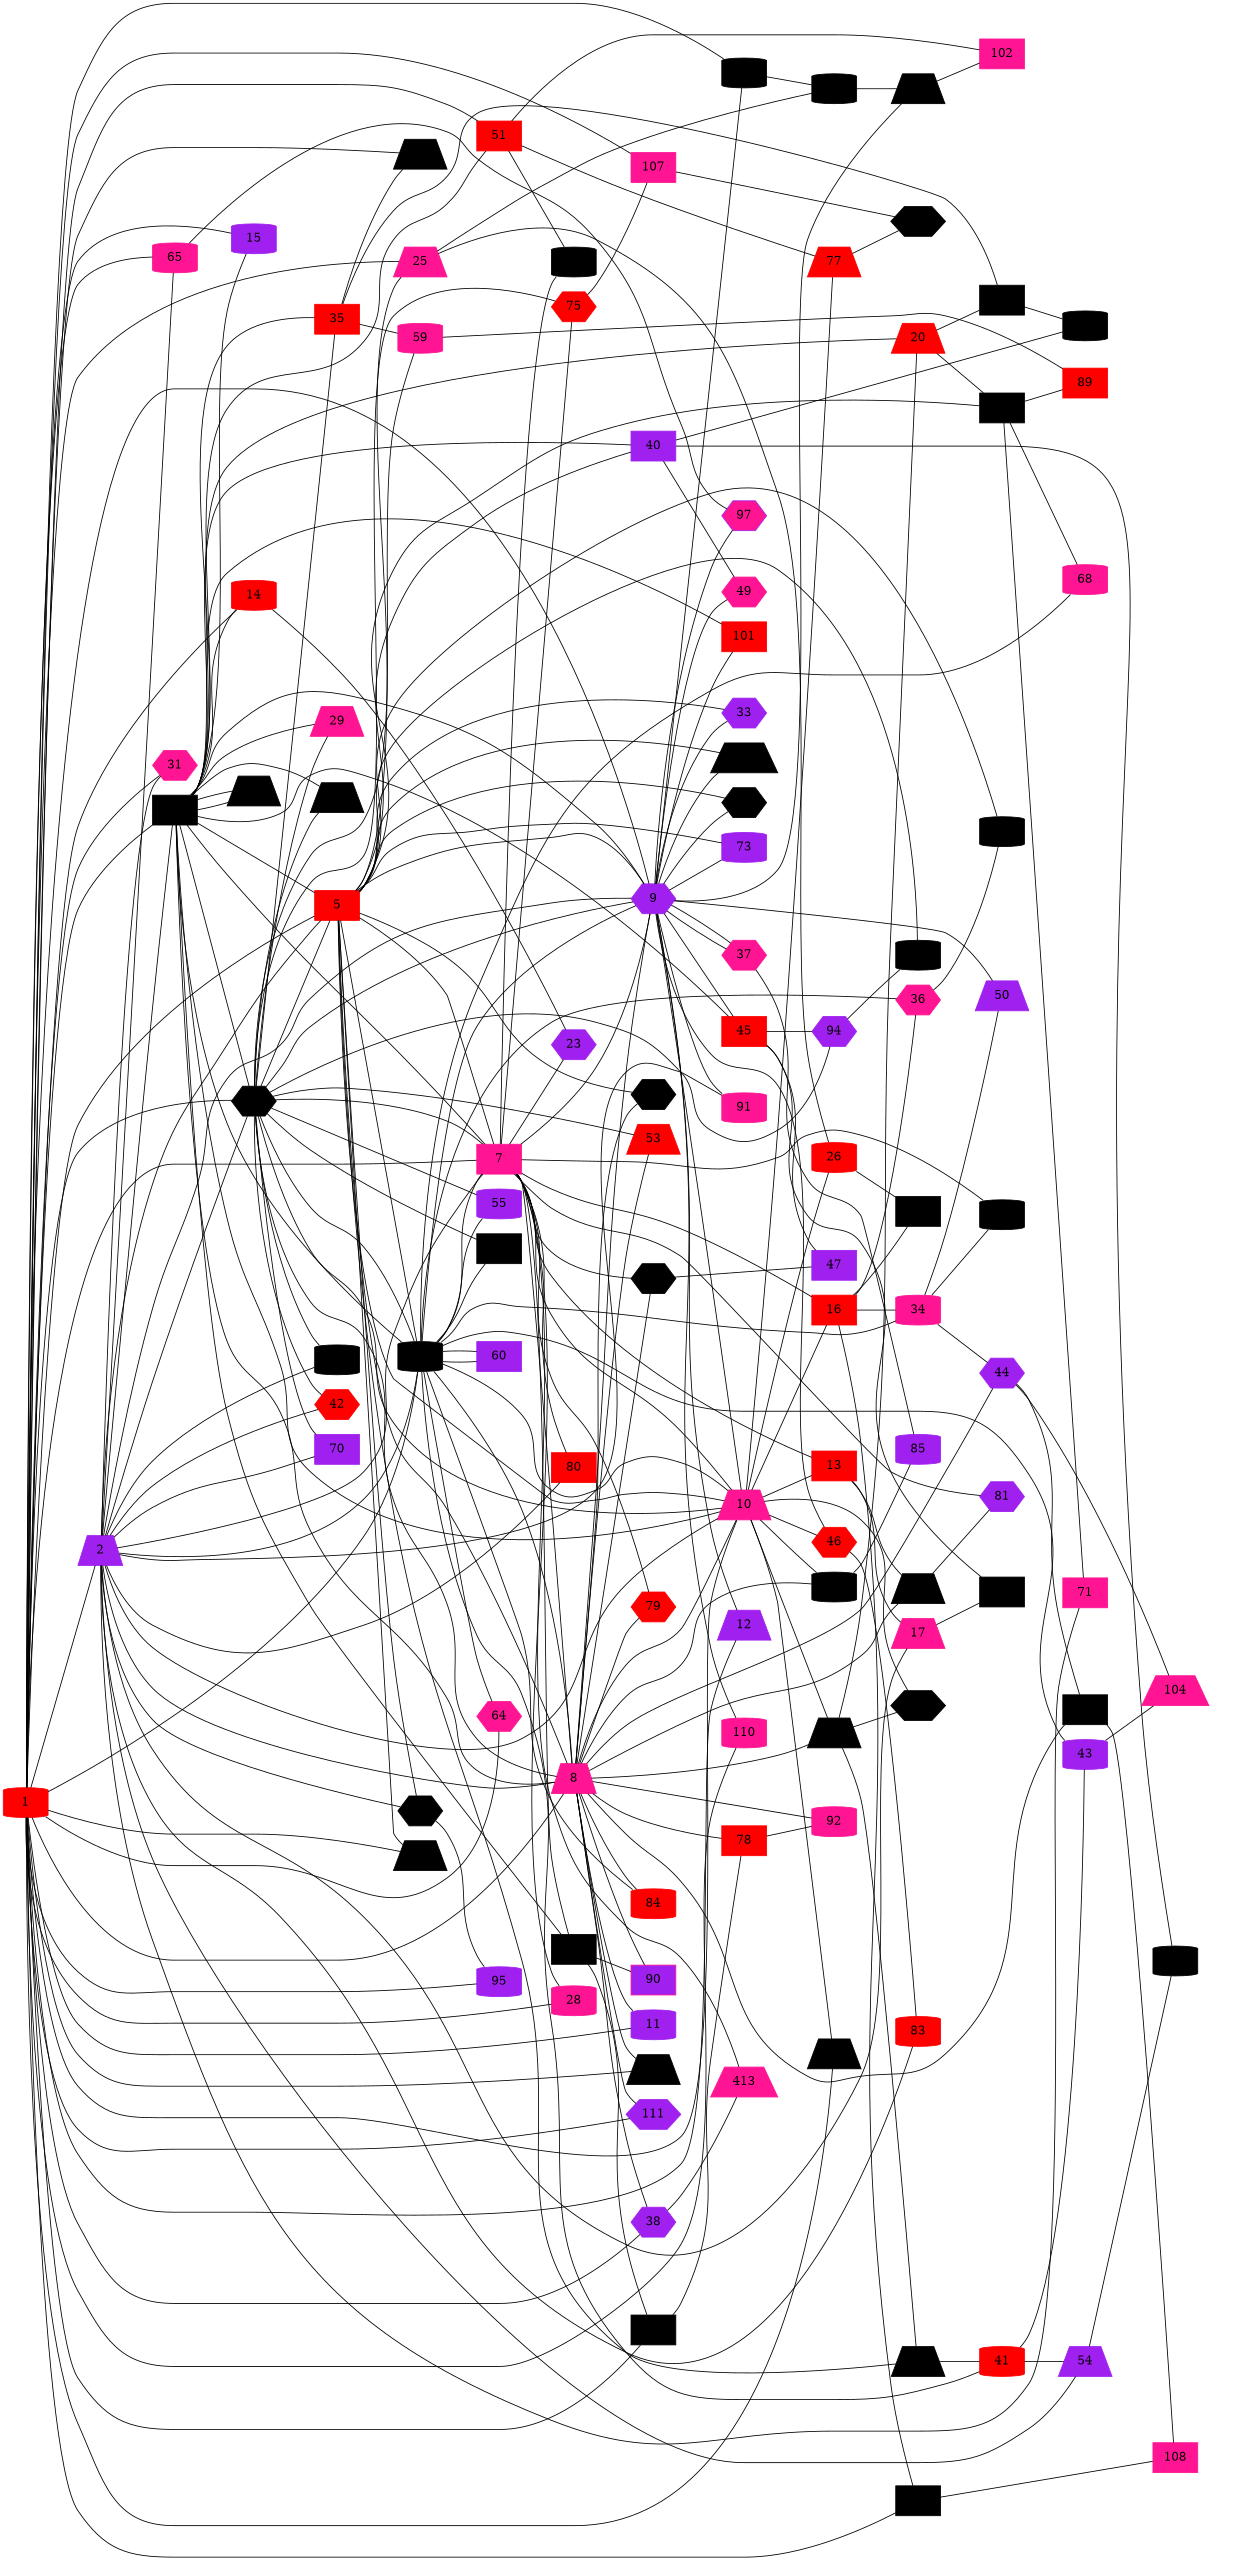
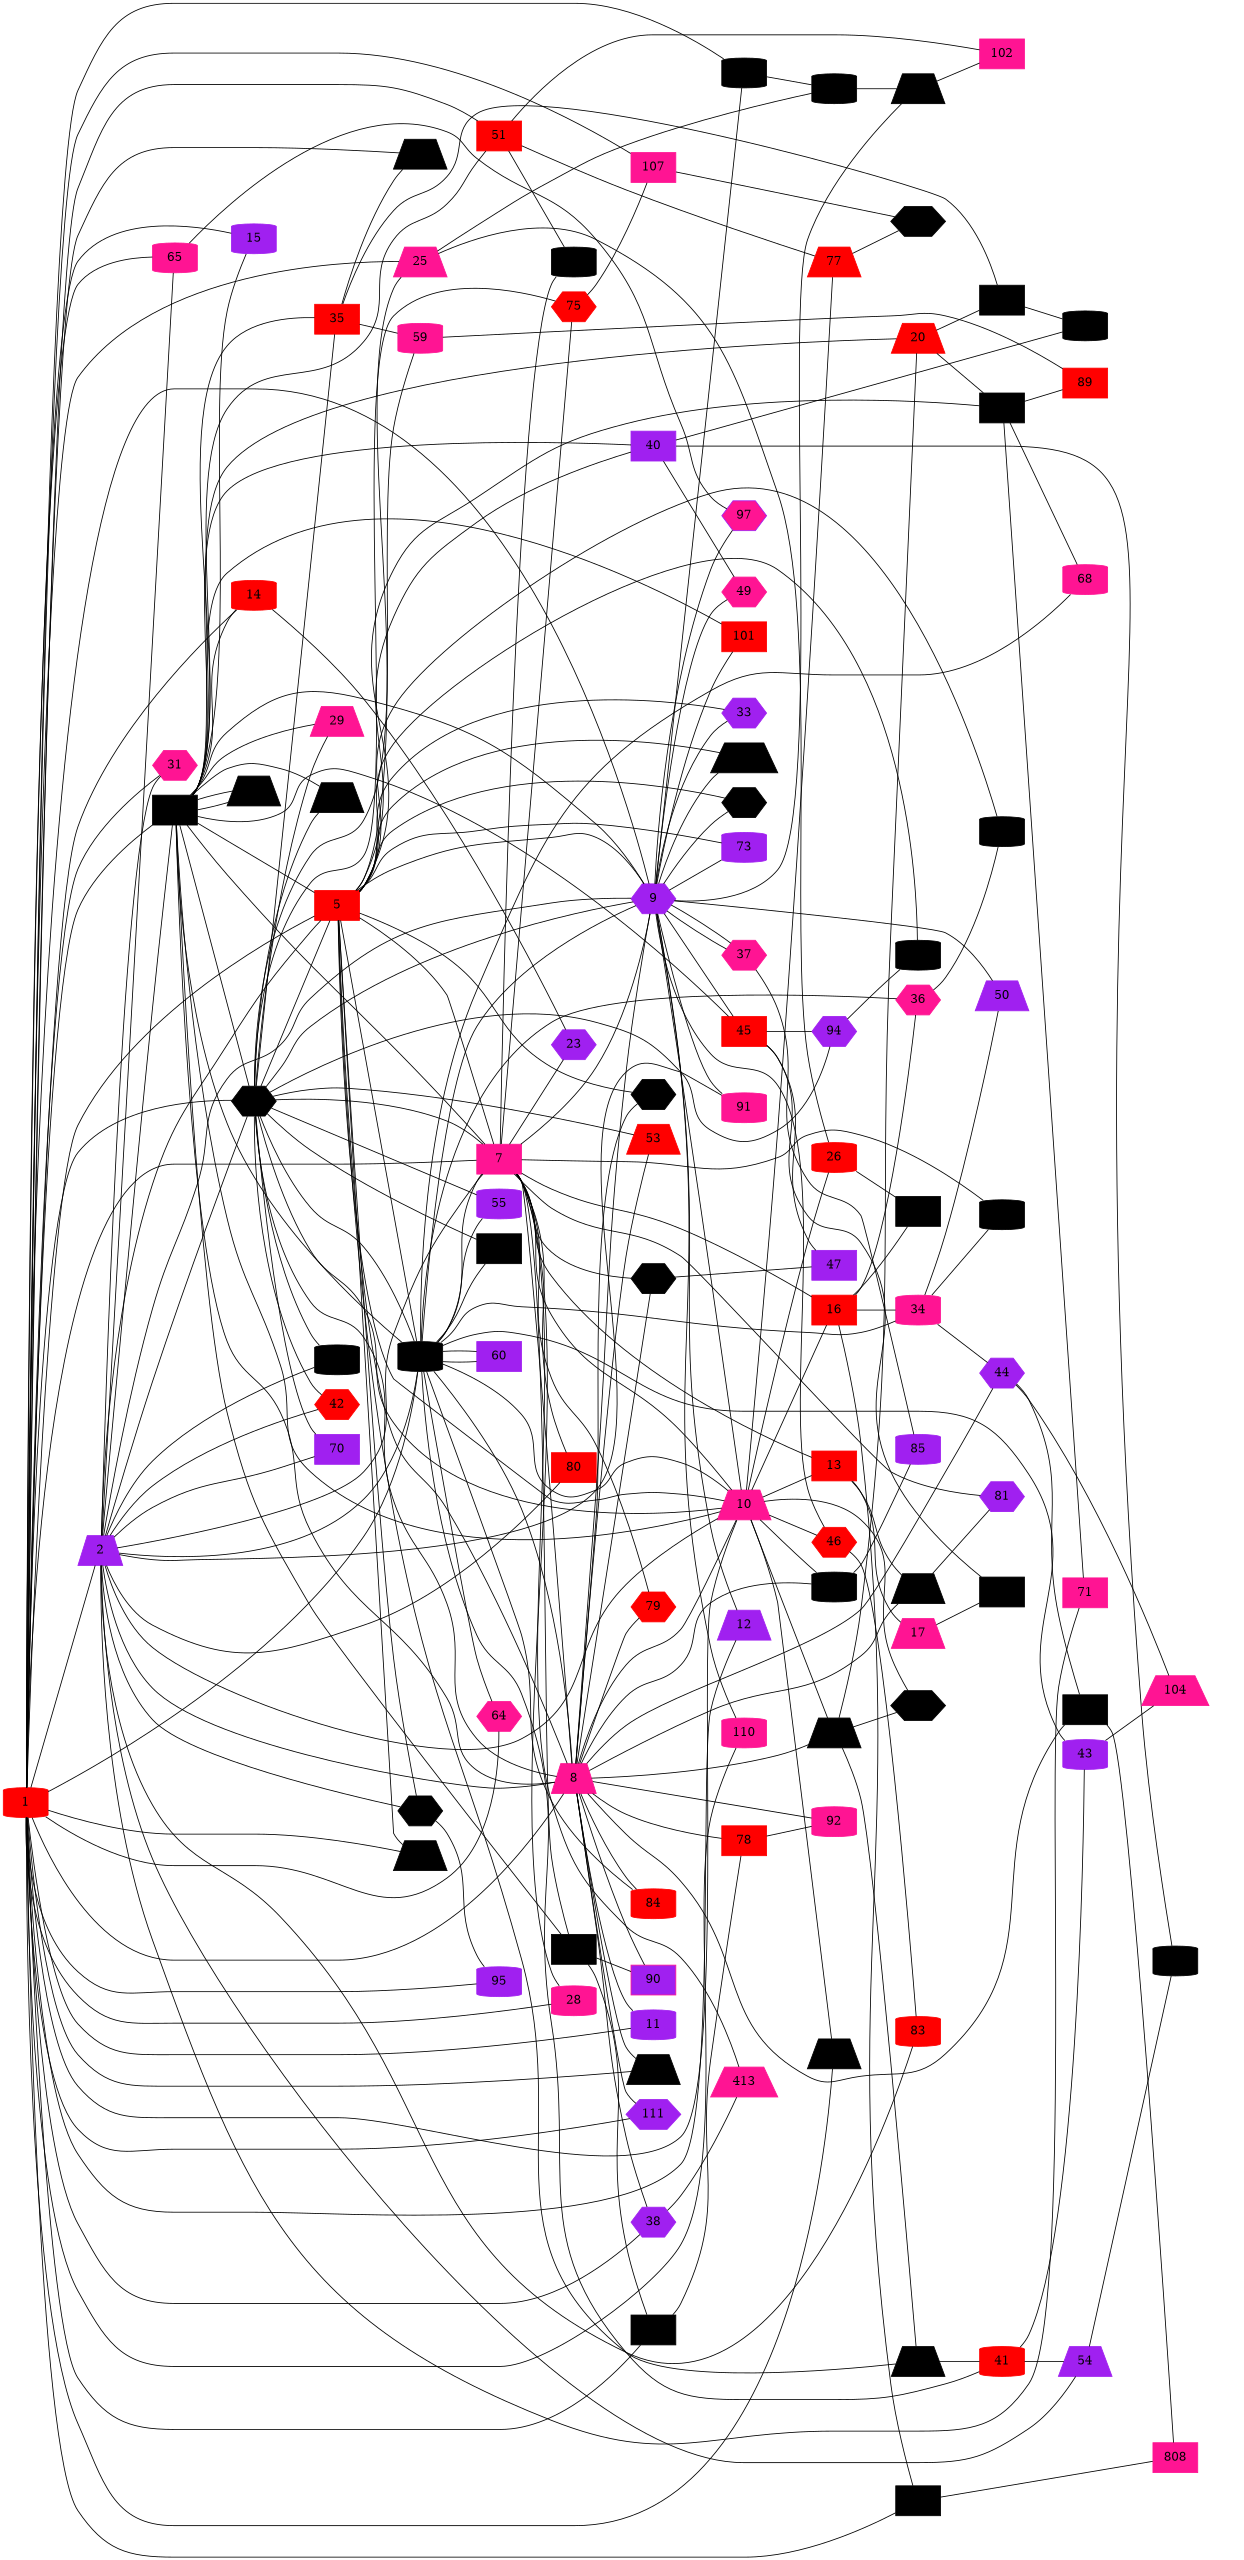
edge "2" -- "17": removed
node "108": label "108" -> "808"
